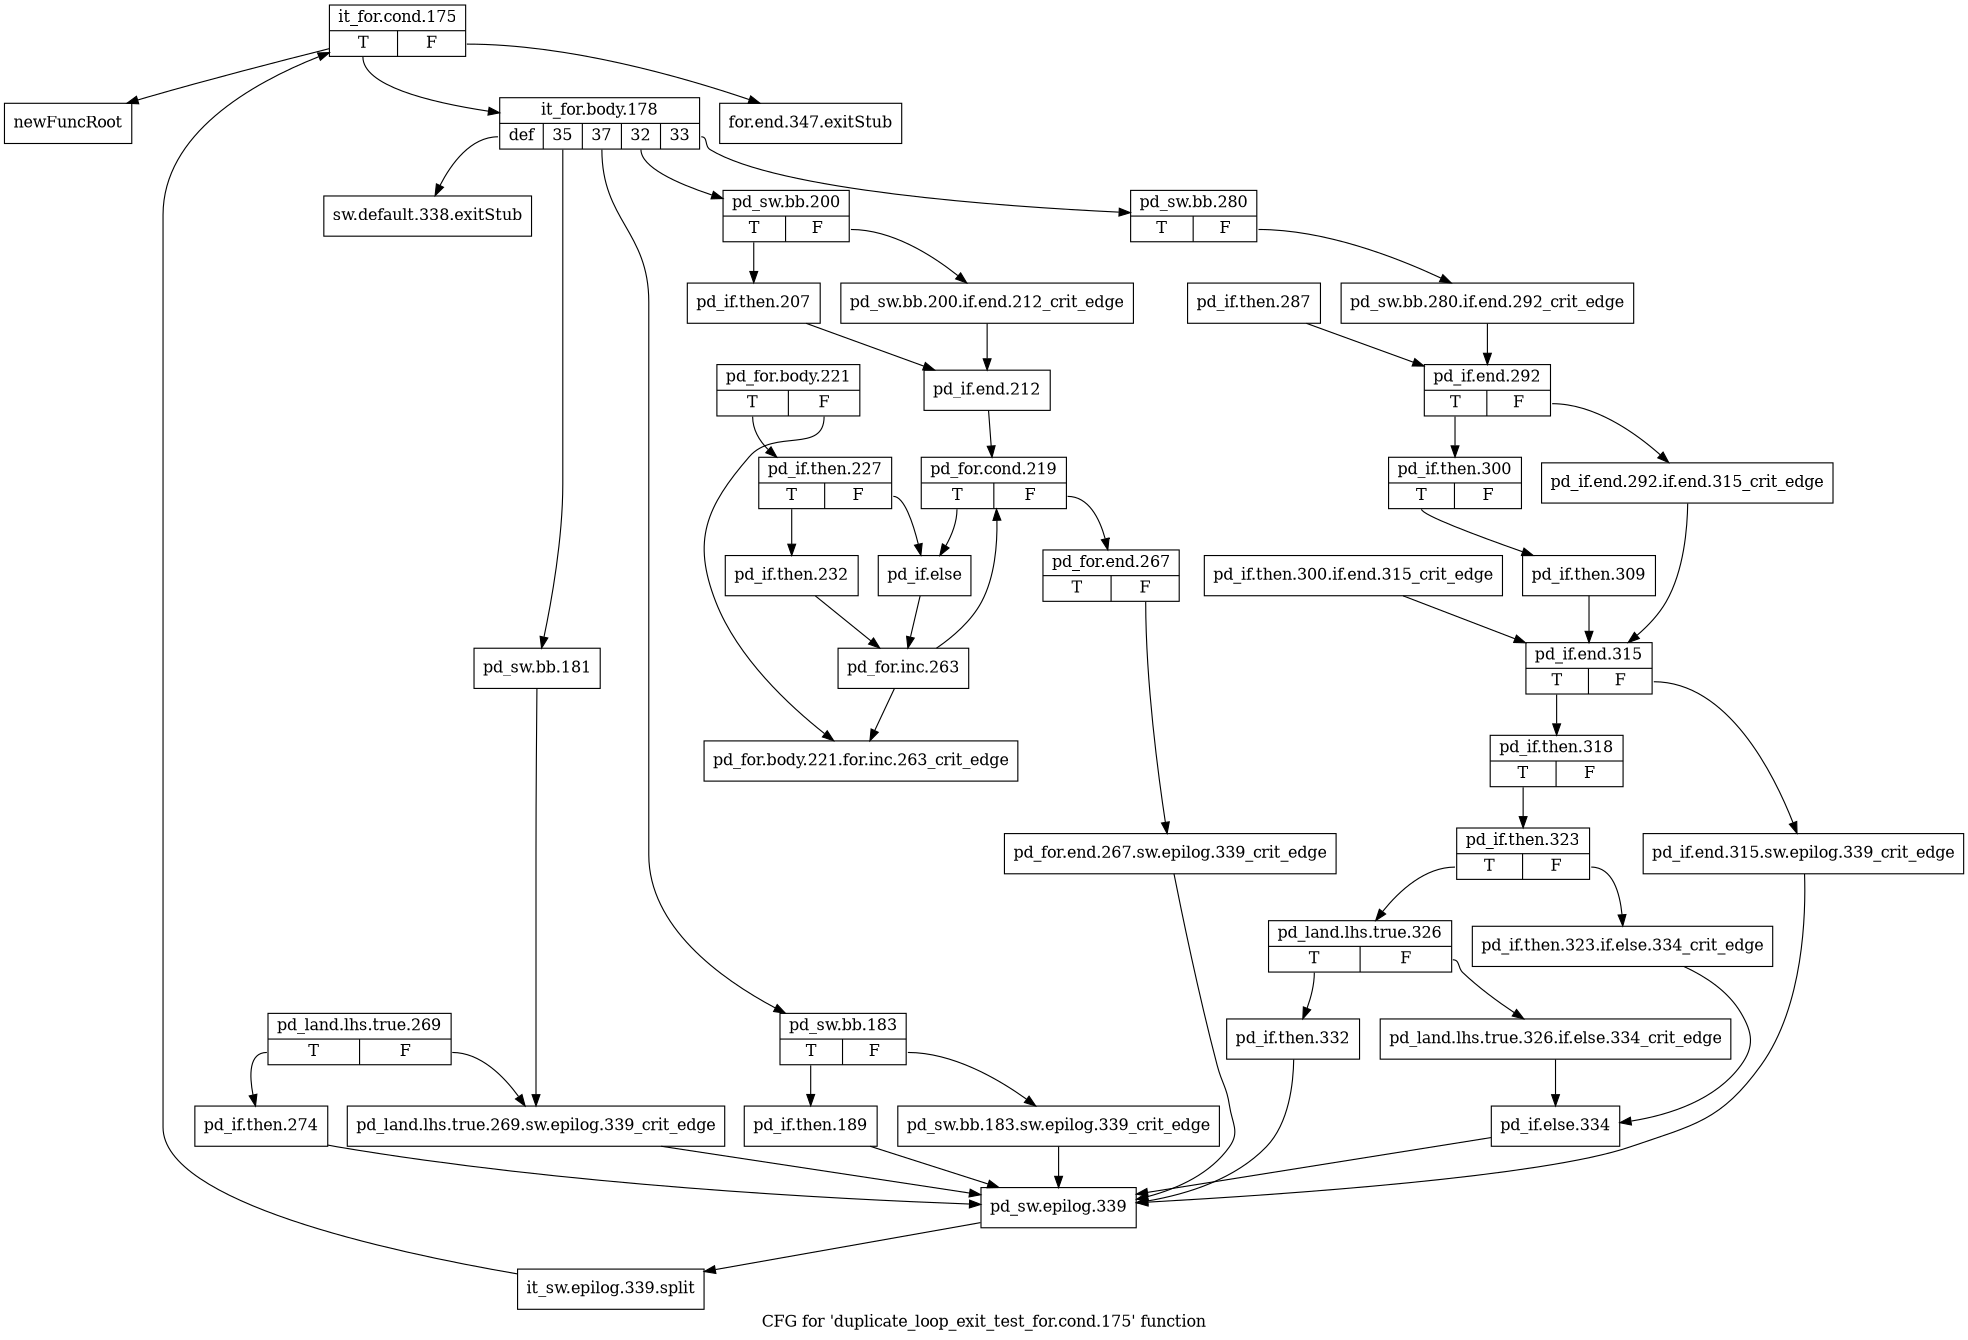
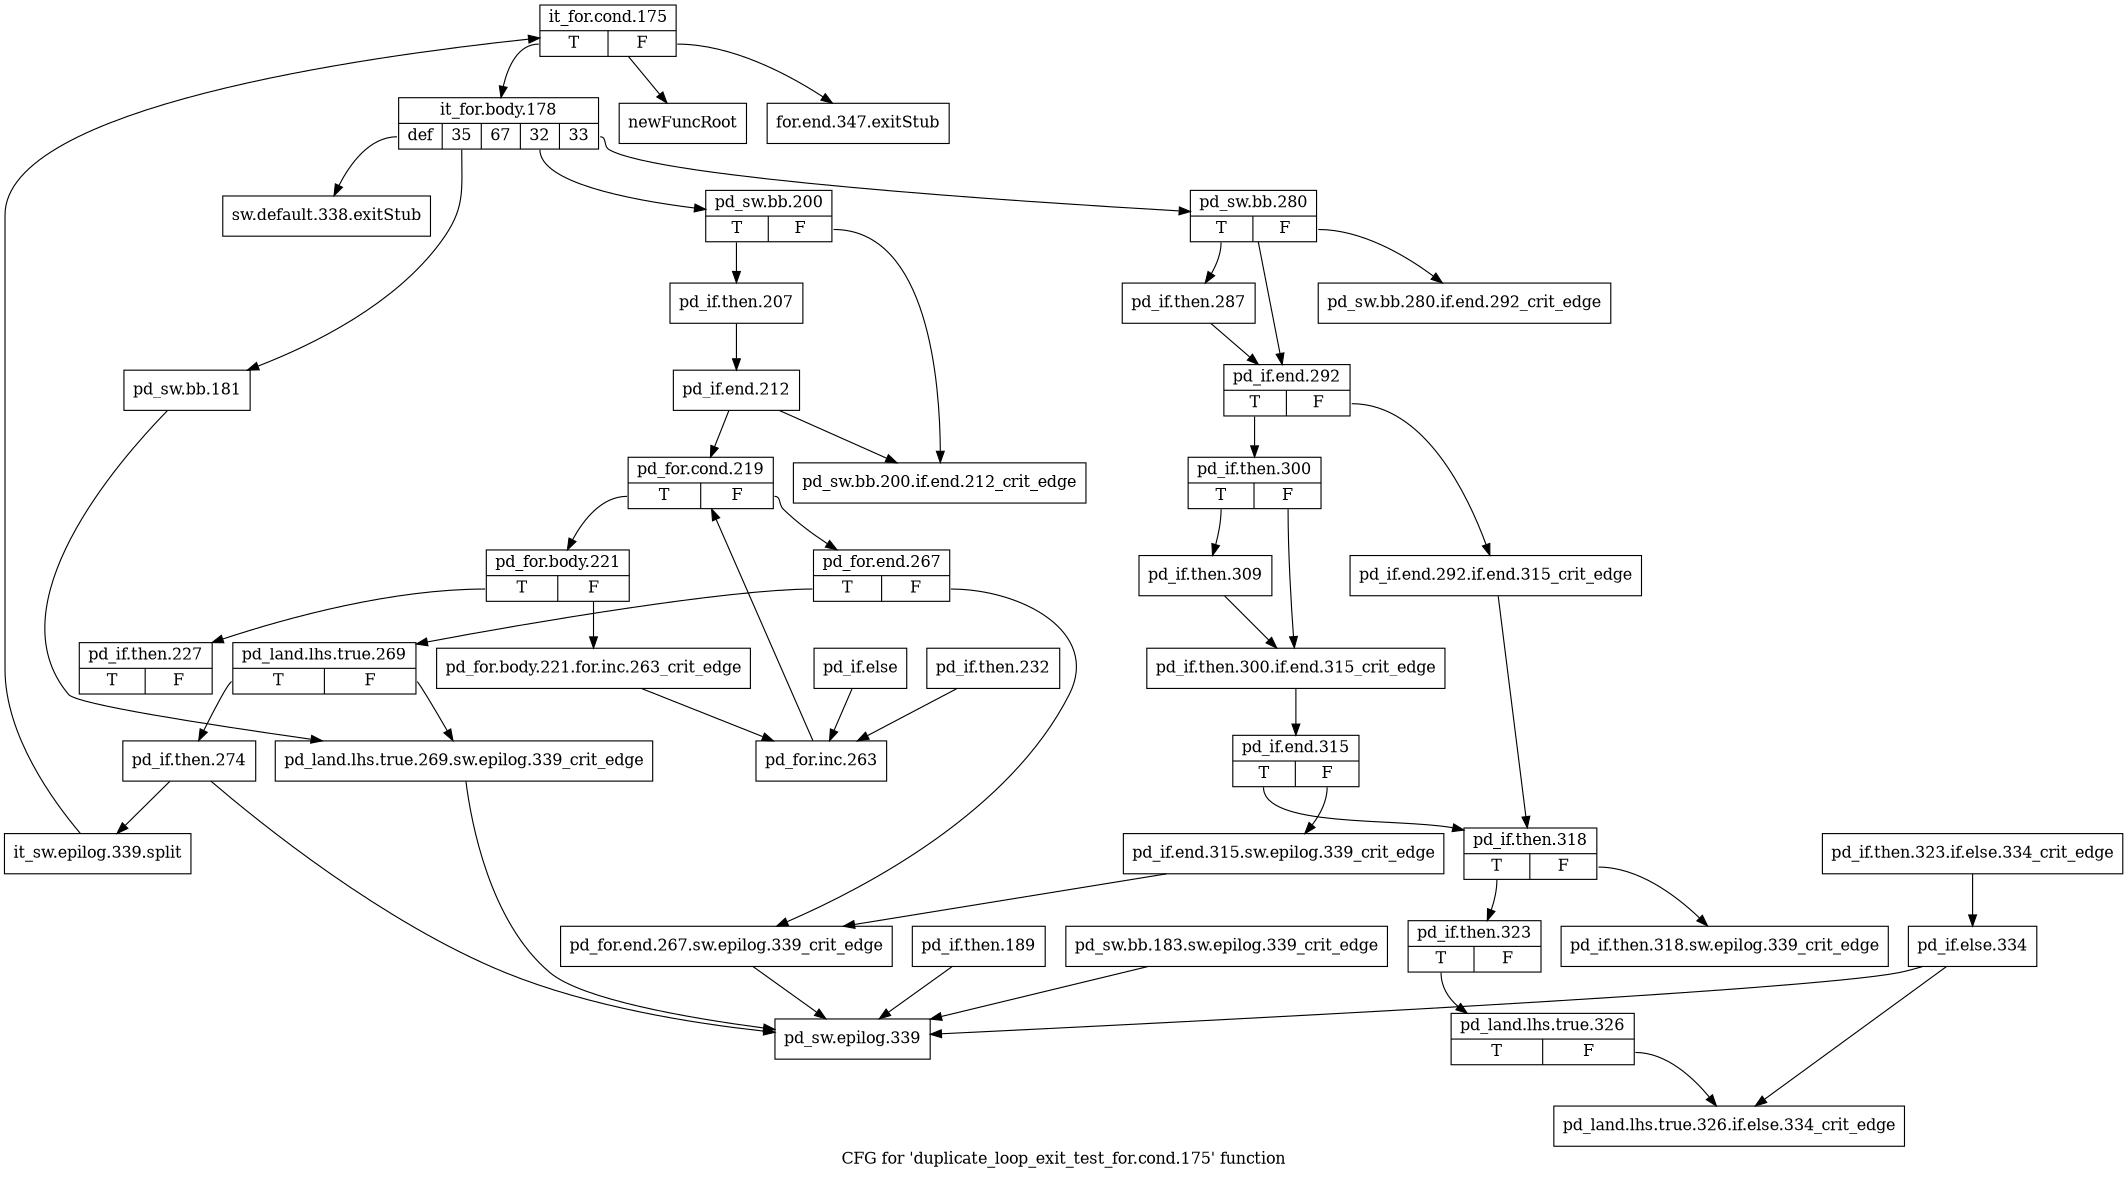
node "it_for.body.178": text "37" -> "67"
edge "pd_sw.bb.280" -> "pd_if.then.287": added
edge "pd_sw.bb.280.if.end.292_crit_edge" -> "pd_if.end.292": now "pd_sw.bb.280" -> "pd_if.end.292"
edge "pd_sw.bb.200.if.end.212_crit_edge" -> "pd_if.end.212": reversed
edge "pd_if.then.227" -> "pd_if.else": removed
edge "pd_if.then.227" -> "pd_if.then.232": removed
edge "pd_for.cond.219" -> "pd_if.else": now "pd_for.cond.219" -> "pd_for.body.221"
edge "pd_if.then.300" -> "pd_if.then.300.if.end.315_crit_edge": added
edge "pd_if.end.292.if.end.315_crit_edge" -> "pd_if.end.315": now "pd_if.end.292.if.end.315_crit_edge" -> "pd_if.then.318"
edge "pd_for.end.267" -> "pd_land.lhs.true.269": added
edge "pd_if.then.309" -> "pd_if.end.315": now "pd_if.then.309" -> "pd_if.then.300.if.end.315_crit_edge"
edge "pd_for.inc.263" -> "pd_for.body.221.for.inc.263_crit_edge": reversed
edge "pd_if.then.323" -> "pd_if.then.323.if.else.334_crit_edge": removed
node "pd_if.then.318.sw.epilog.339_crit_edge": added
node "pd_sw.bb.183": removed
node "pd_if.then.332": removed
edge "pd_land.lhs.true.326.if.else.334_crit_edge" -> "pd_if.else.334": reversed
edge "pd_if.end.315.sw.epilog.339_crit_edge" -> "pd_sw.epilog.339": now "pd_if.end.315.sw.epilog.339_crit_edge" -> "pd_for.end.267.sw.epilog.339_crit_edge"
edge "pd_sw.epilog.339" -> "it_sw.epilog.339.split": now "pd_if.then.274" -> "it_sw.epilog.339.split"
